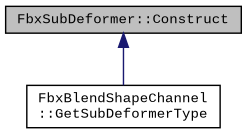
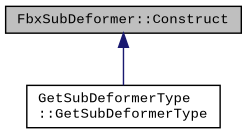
node "FbxBlendShapeChannel ::GetSubDeformerType": label "FbxBlendShapeChannel ::GetSubDeformerType" -> "GetSubDeformerType ::GetSubDeformerType"
